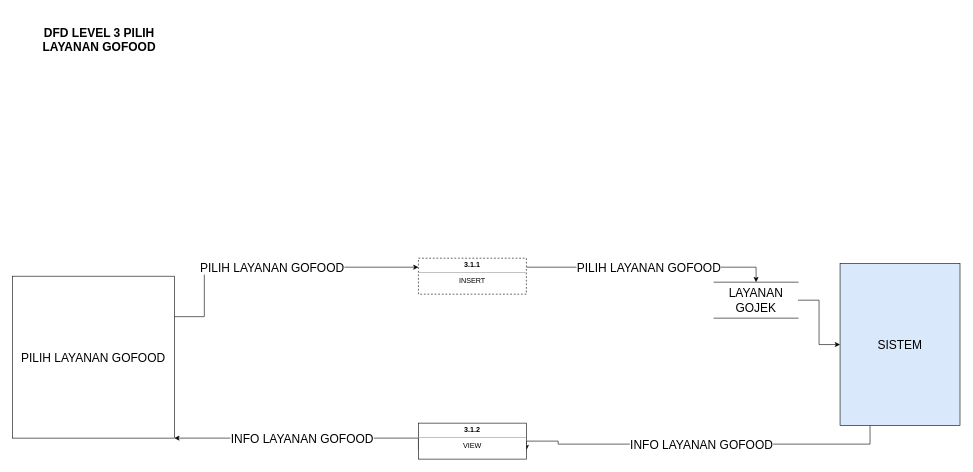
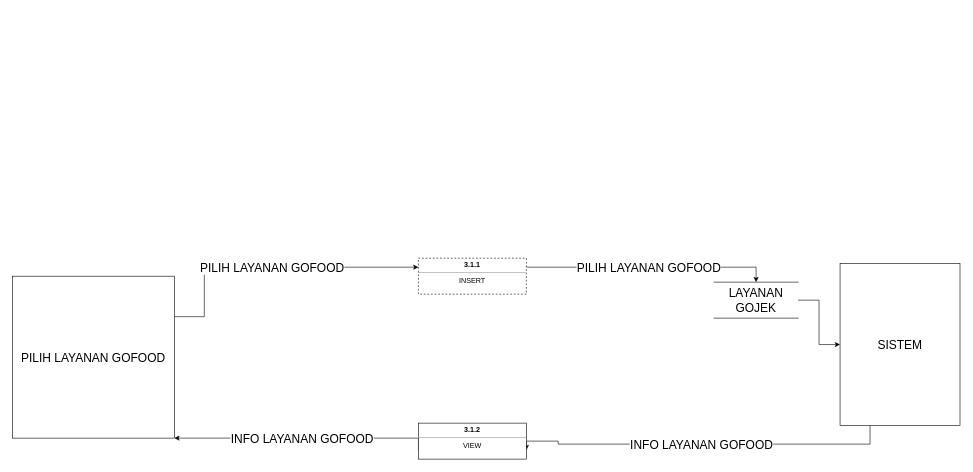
node "DFD LEVEL 3 PILIH LAYANAN GOFOOD": removed
node "SISTEM": fillcolor #dae8fc -> #ffffff
